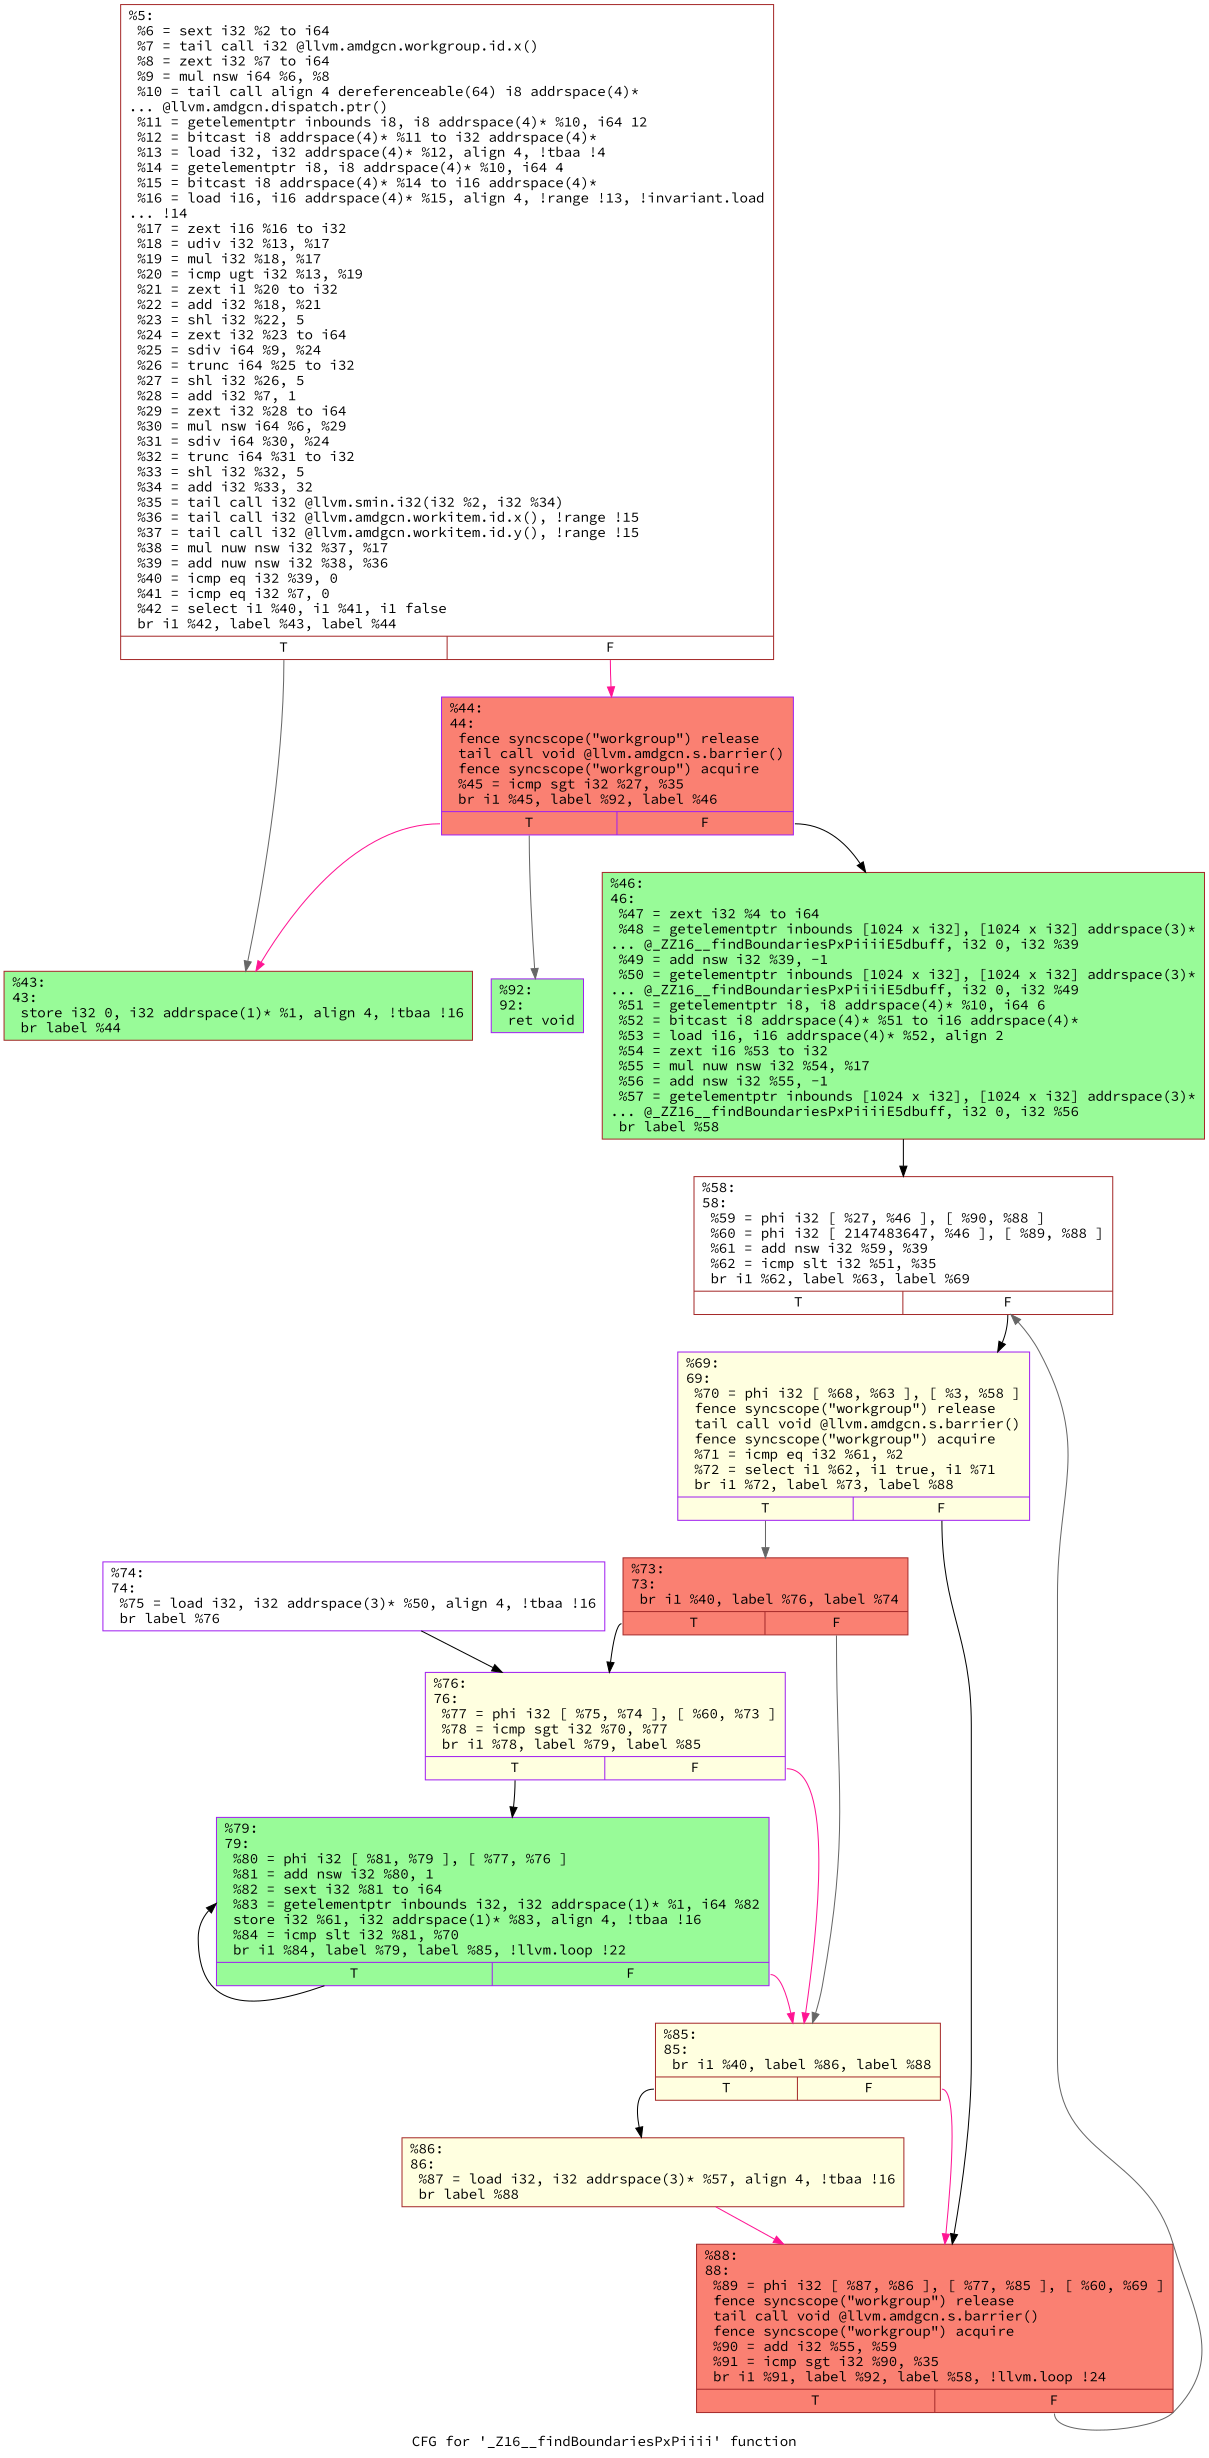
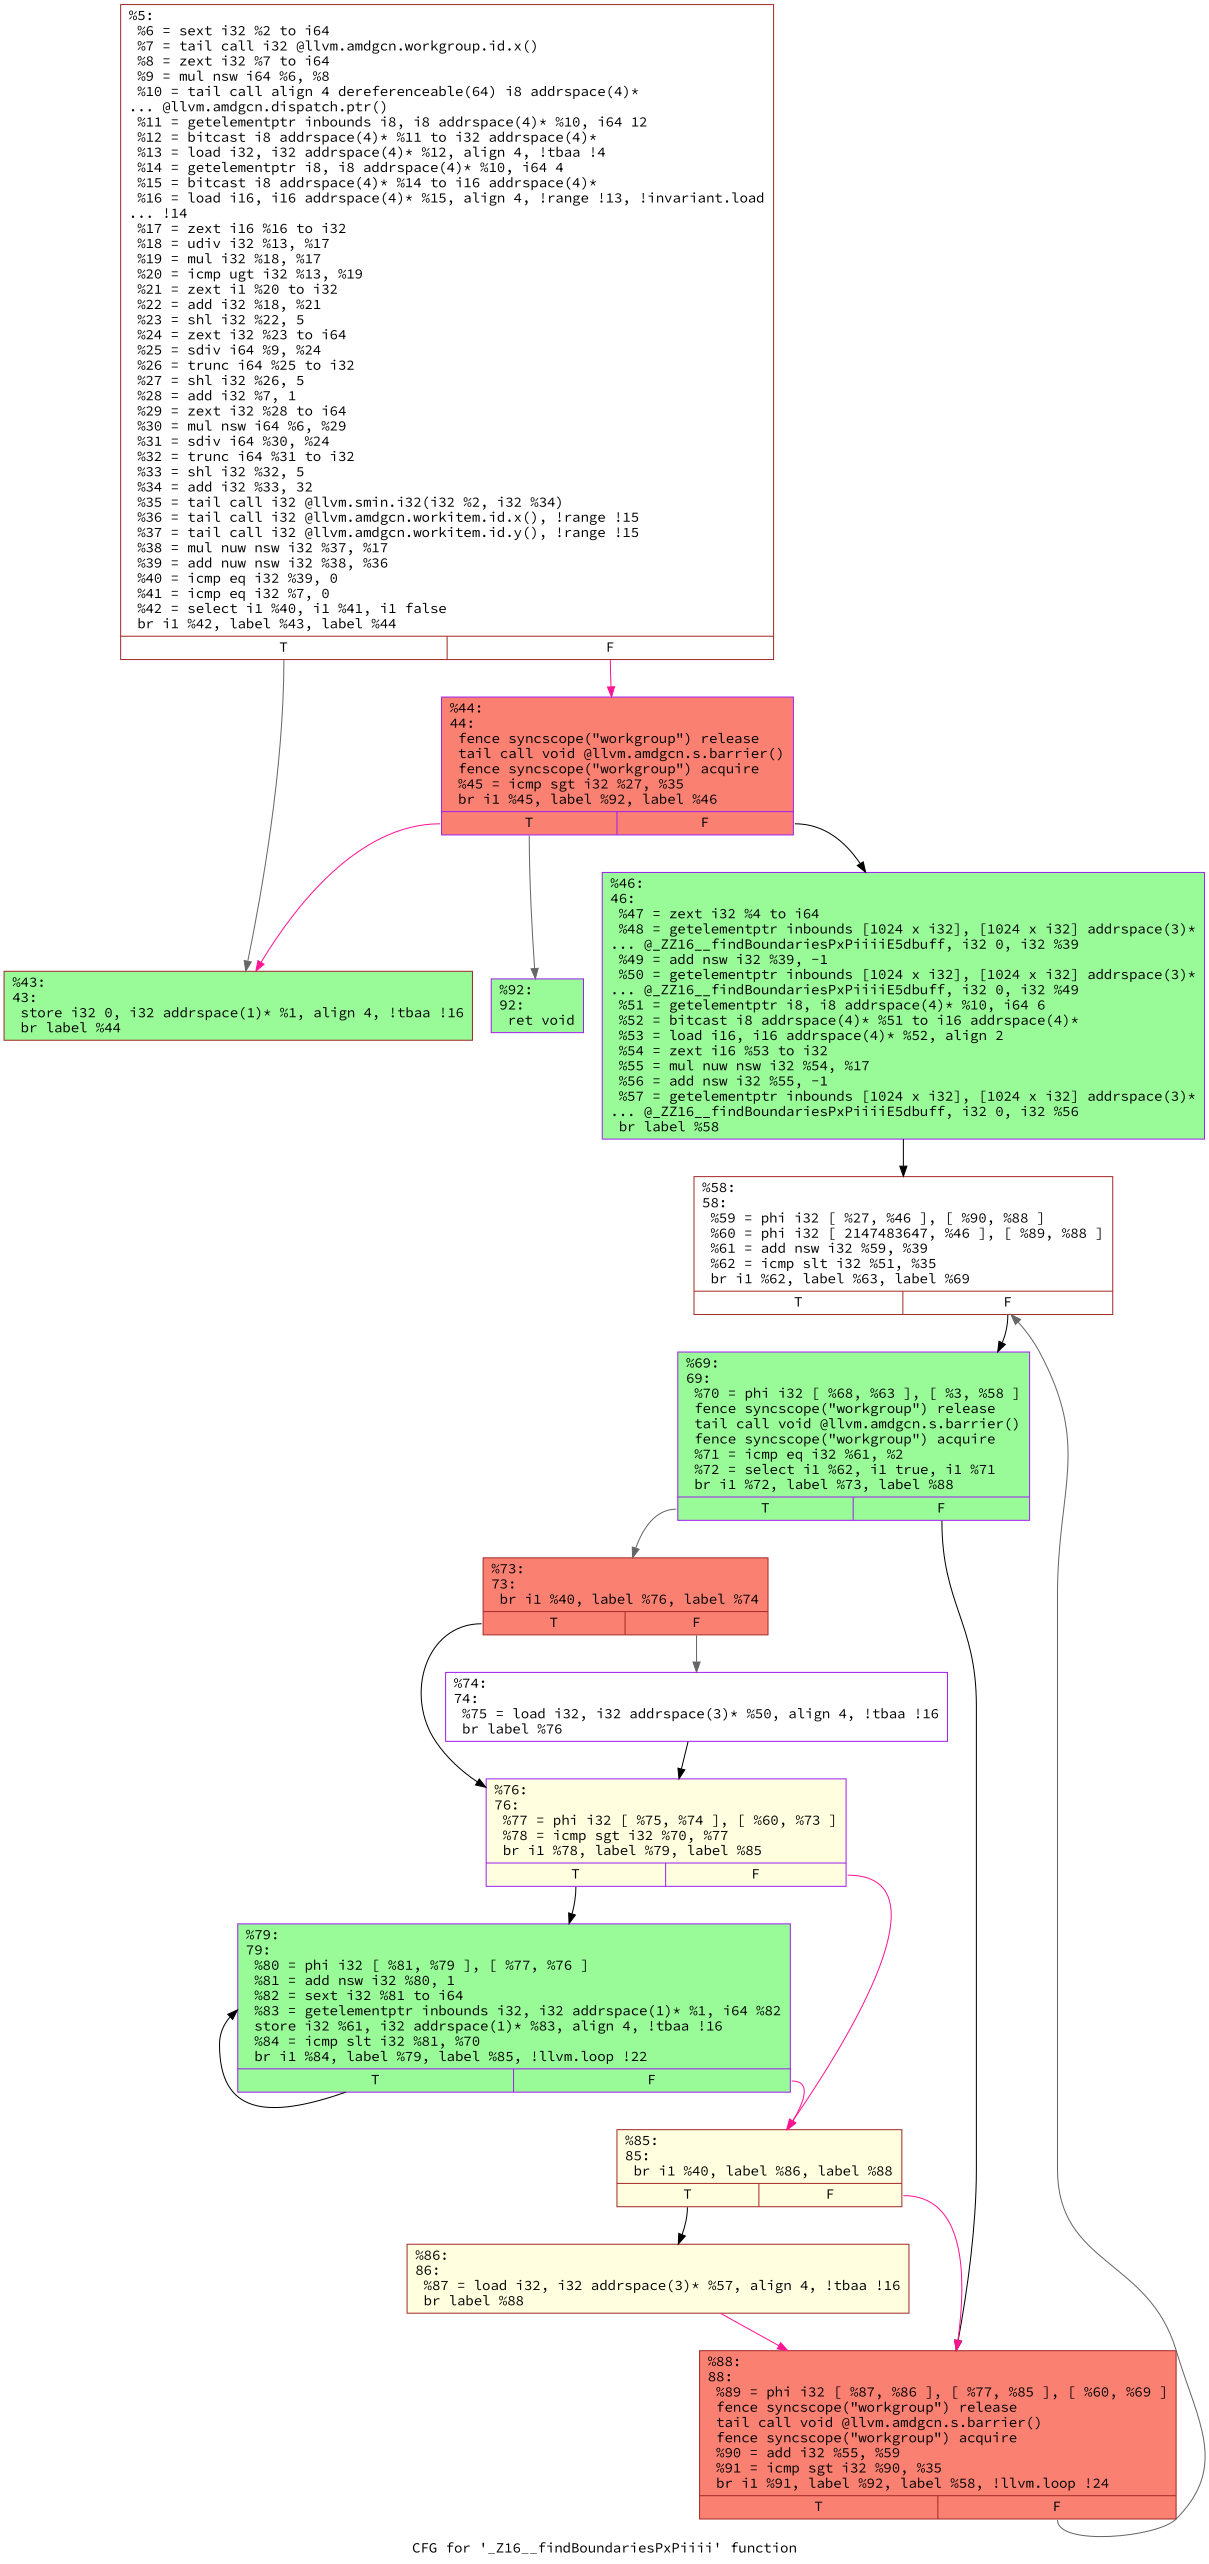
node "%46:": color brown -> purple
node "%69:": fillcolor lightyellow -> palegreen
edge "%73:" -> "%85:": now "%73:" -> "%74:"
